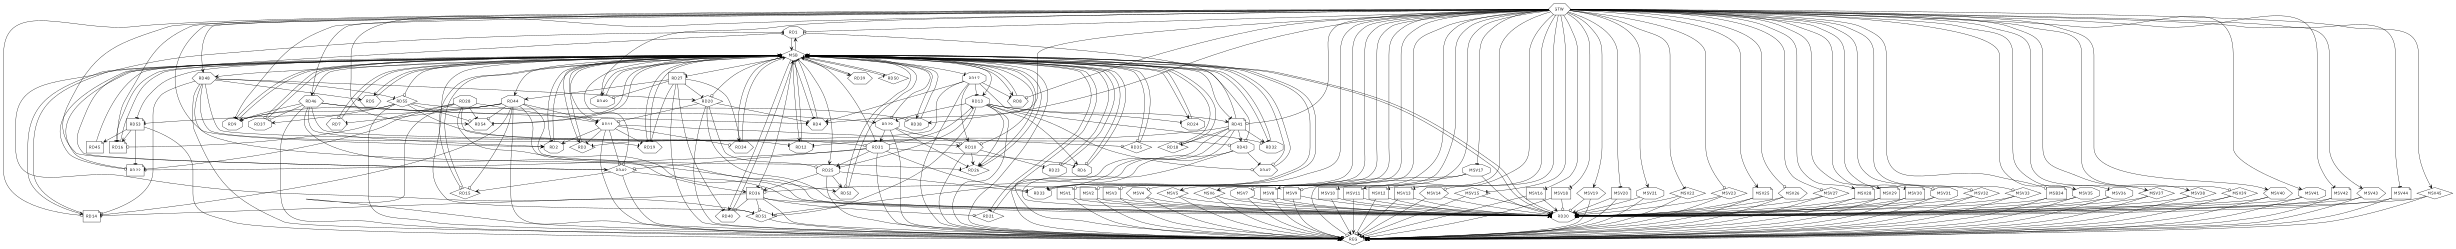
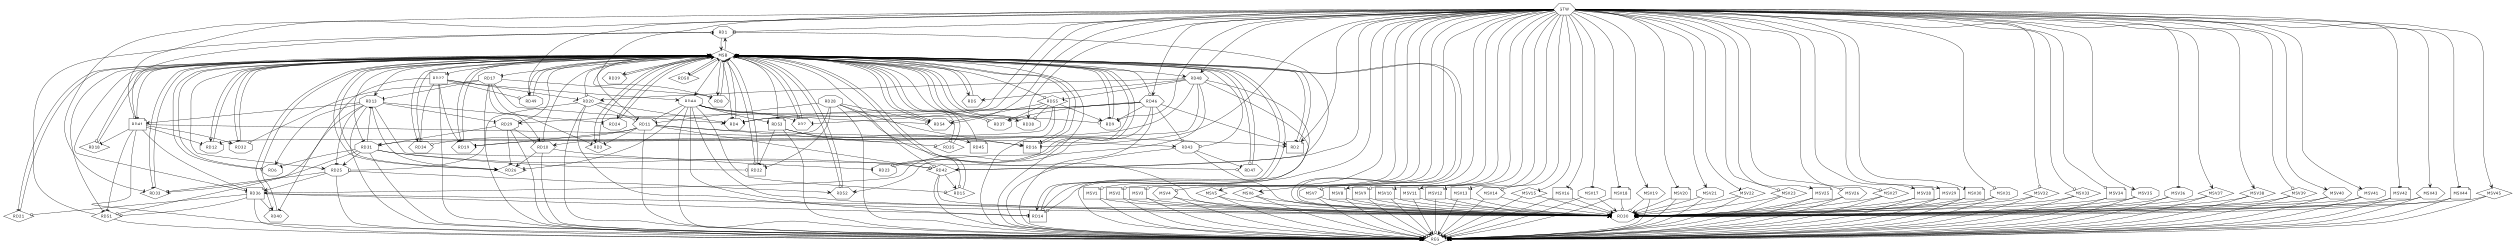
edge "GTW" -> "RD7": added
node "RD2": shape octagon -> note
edge "MSV17" -> "MSV10": now "GTW" -> "MSV10"
node "RD33": shape octagon -> diamond
node "MSB34": label "MSB34" -> "MSV34"
